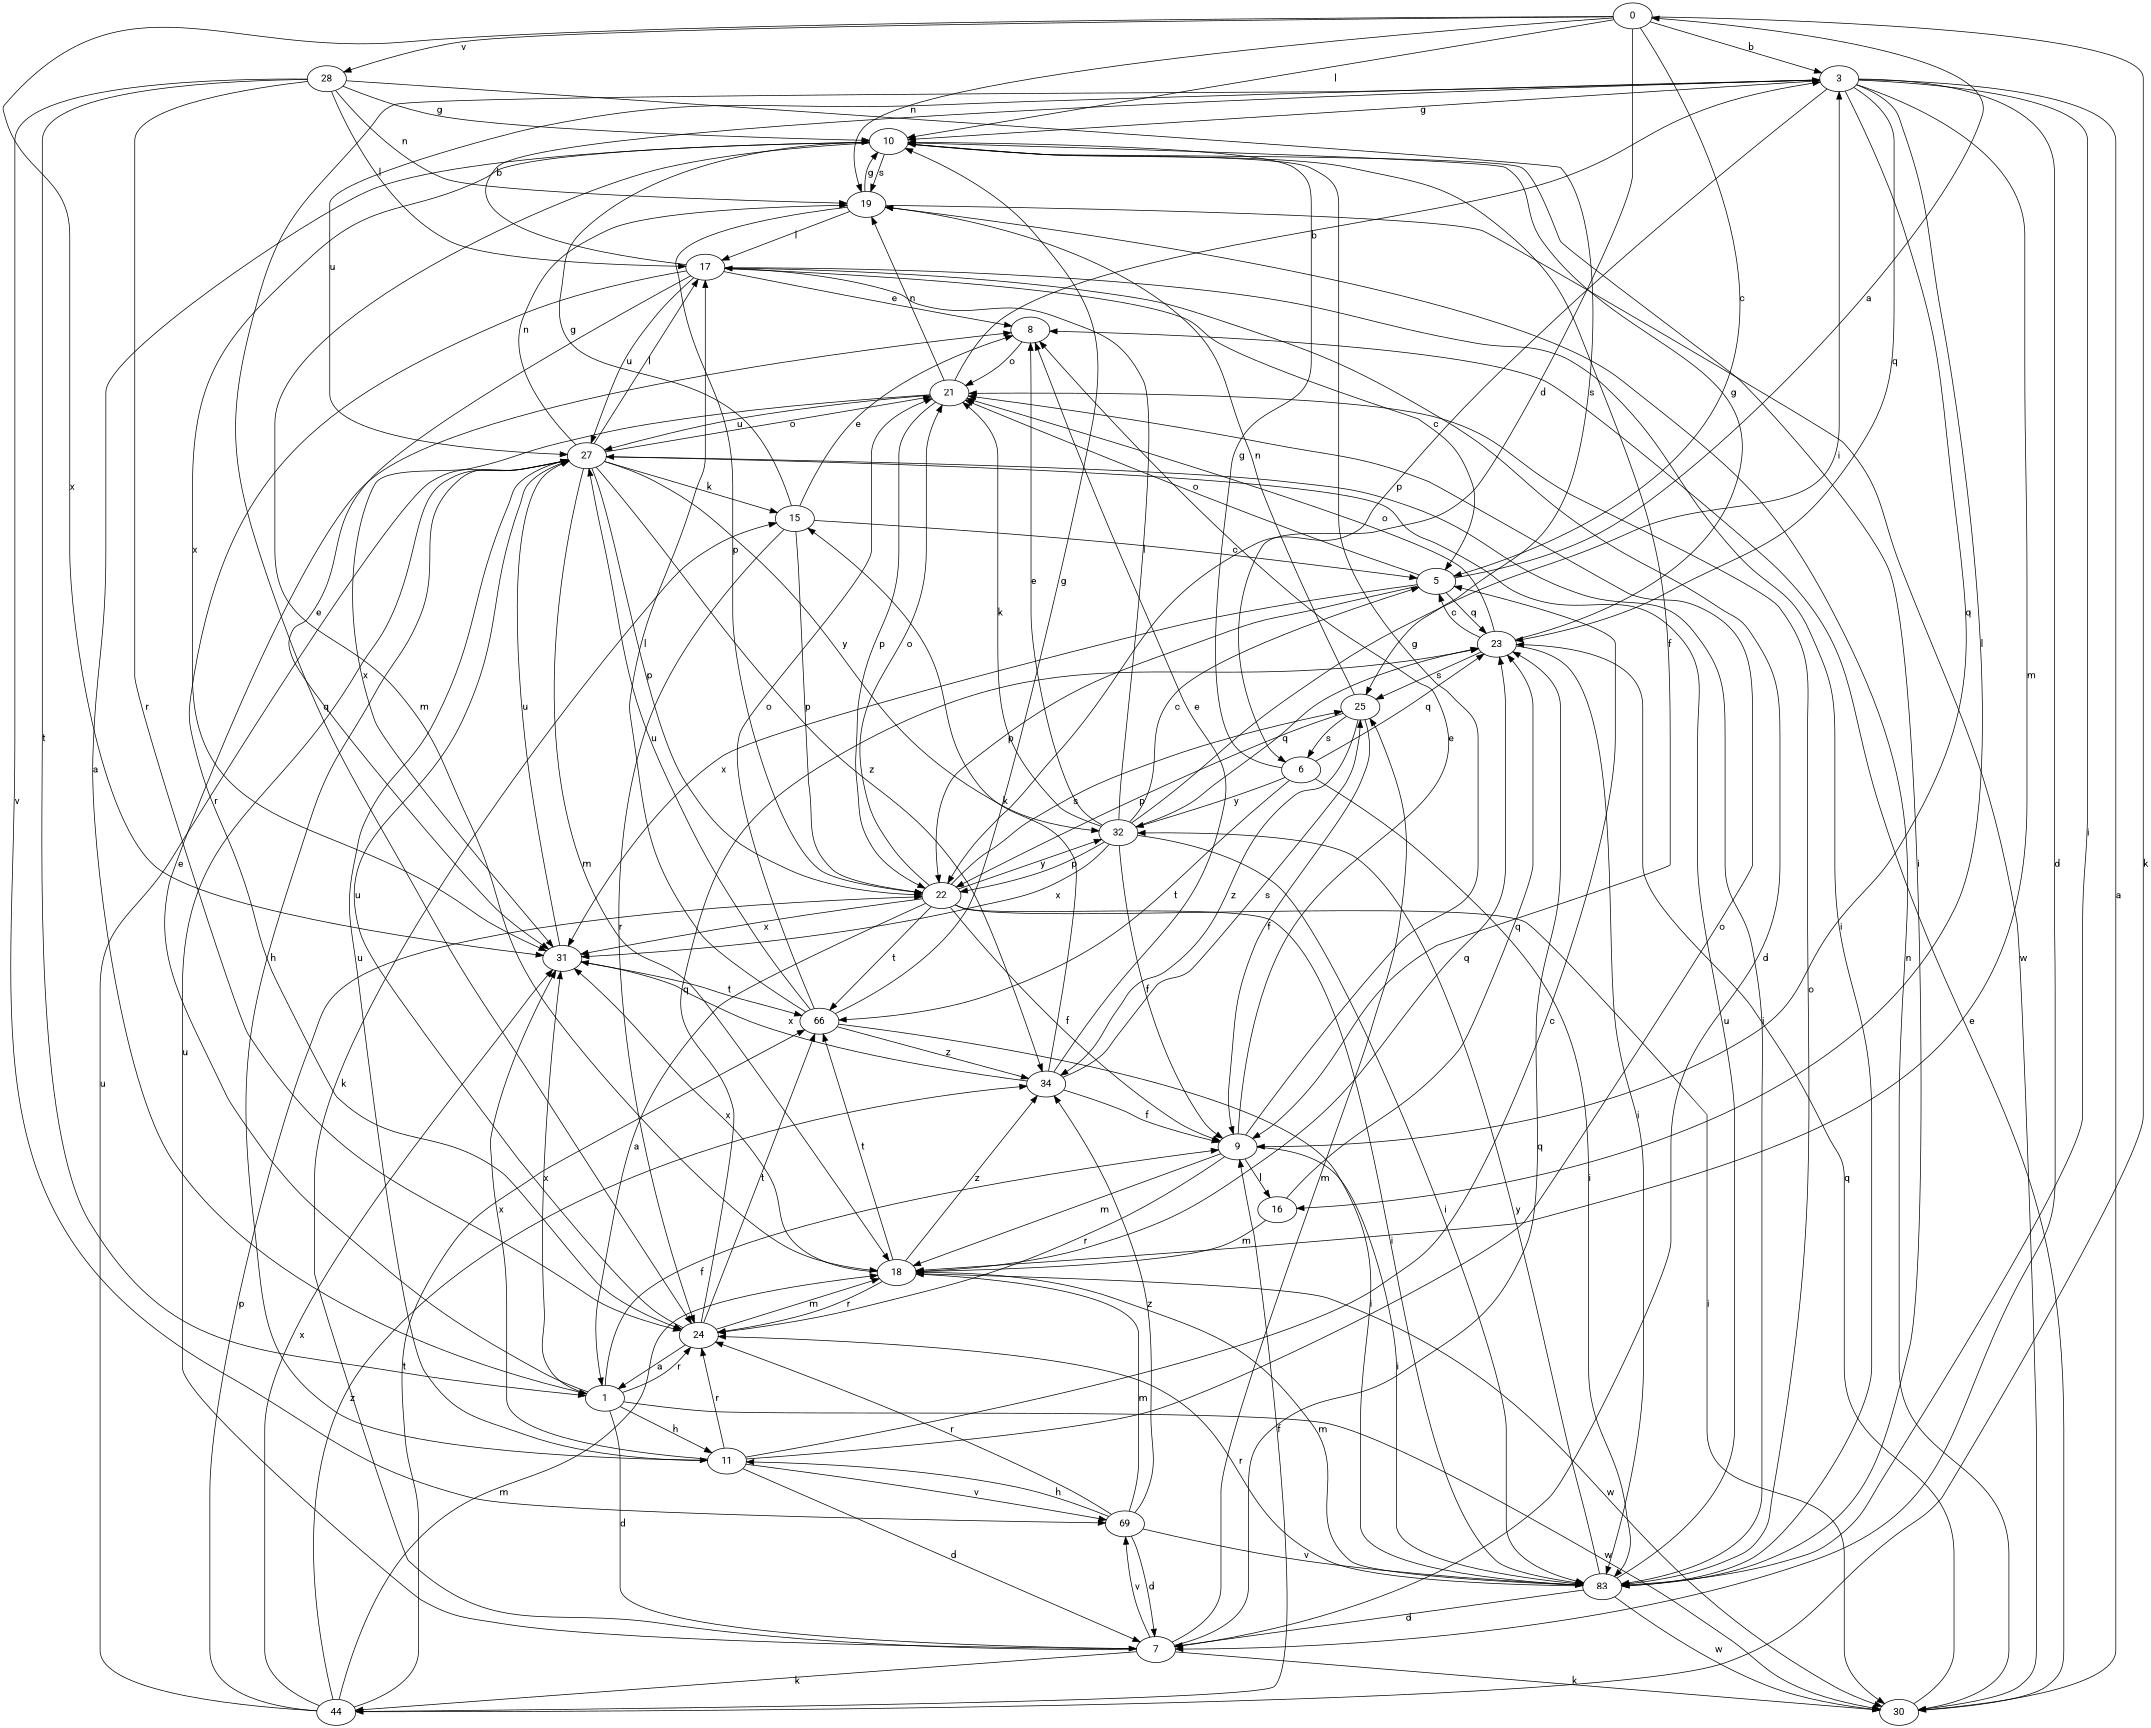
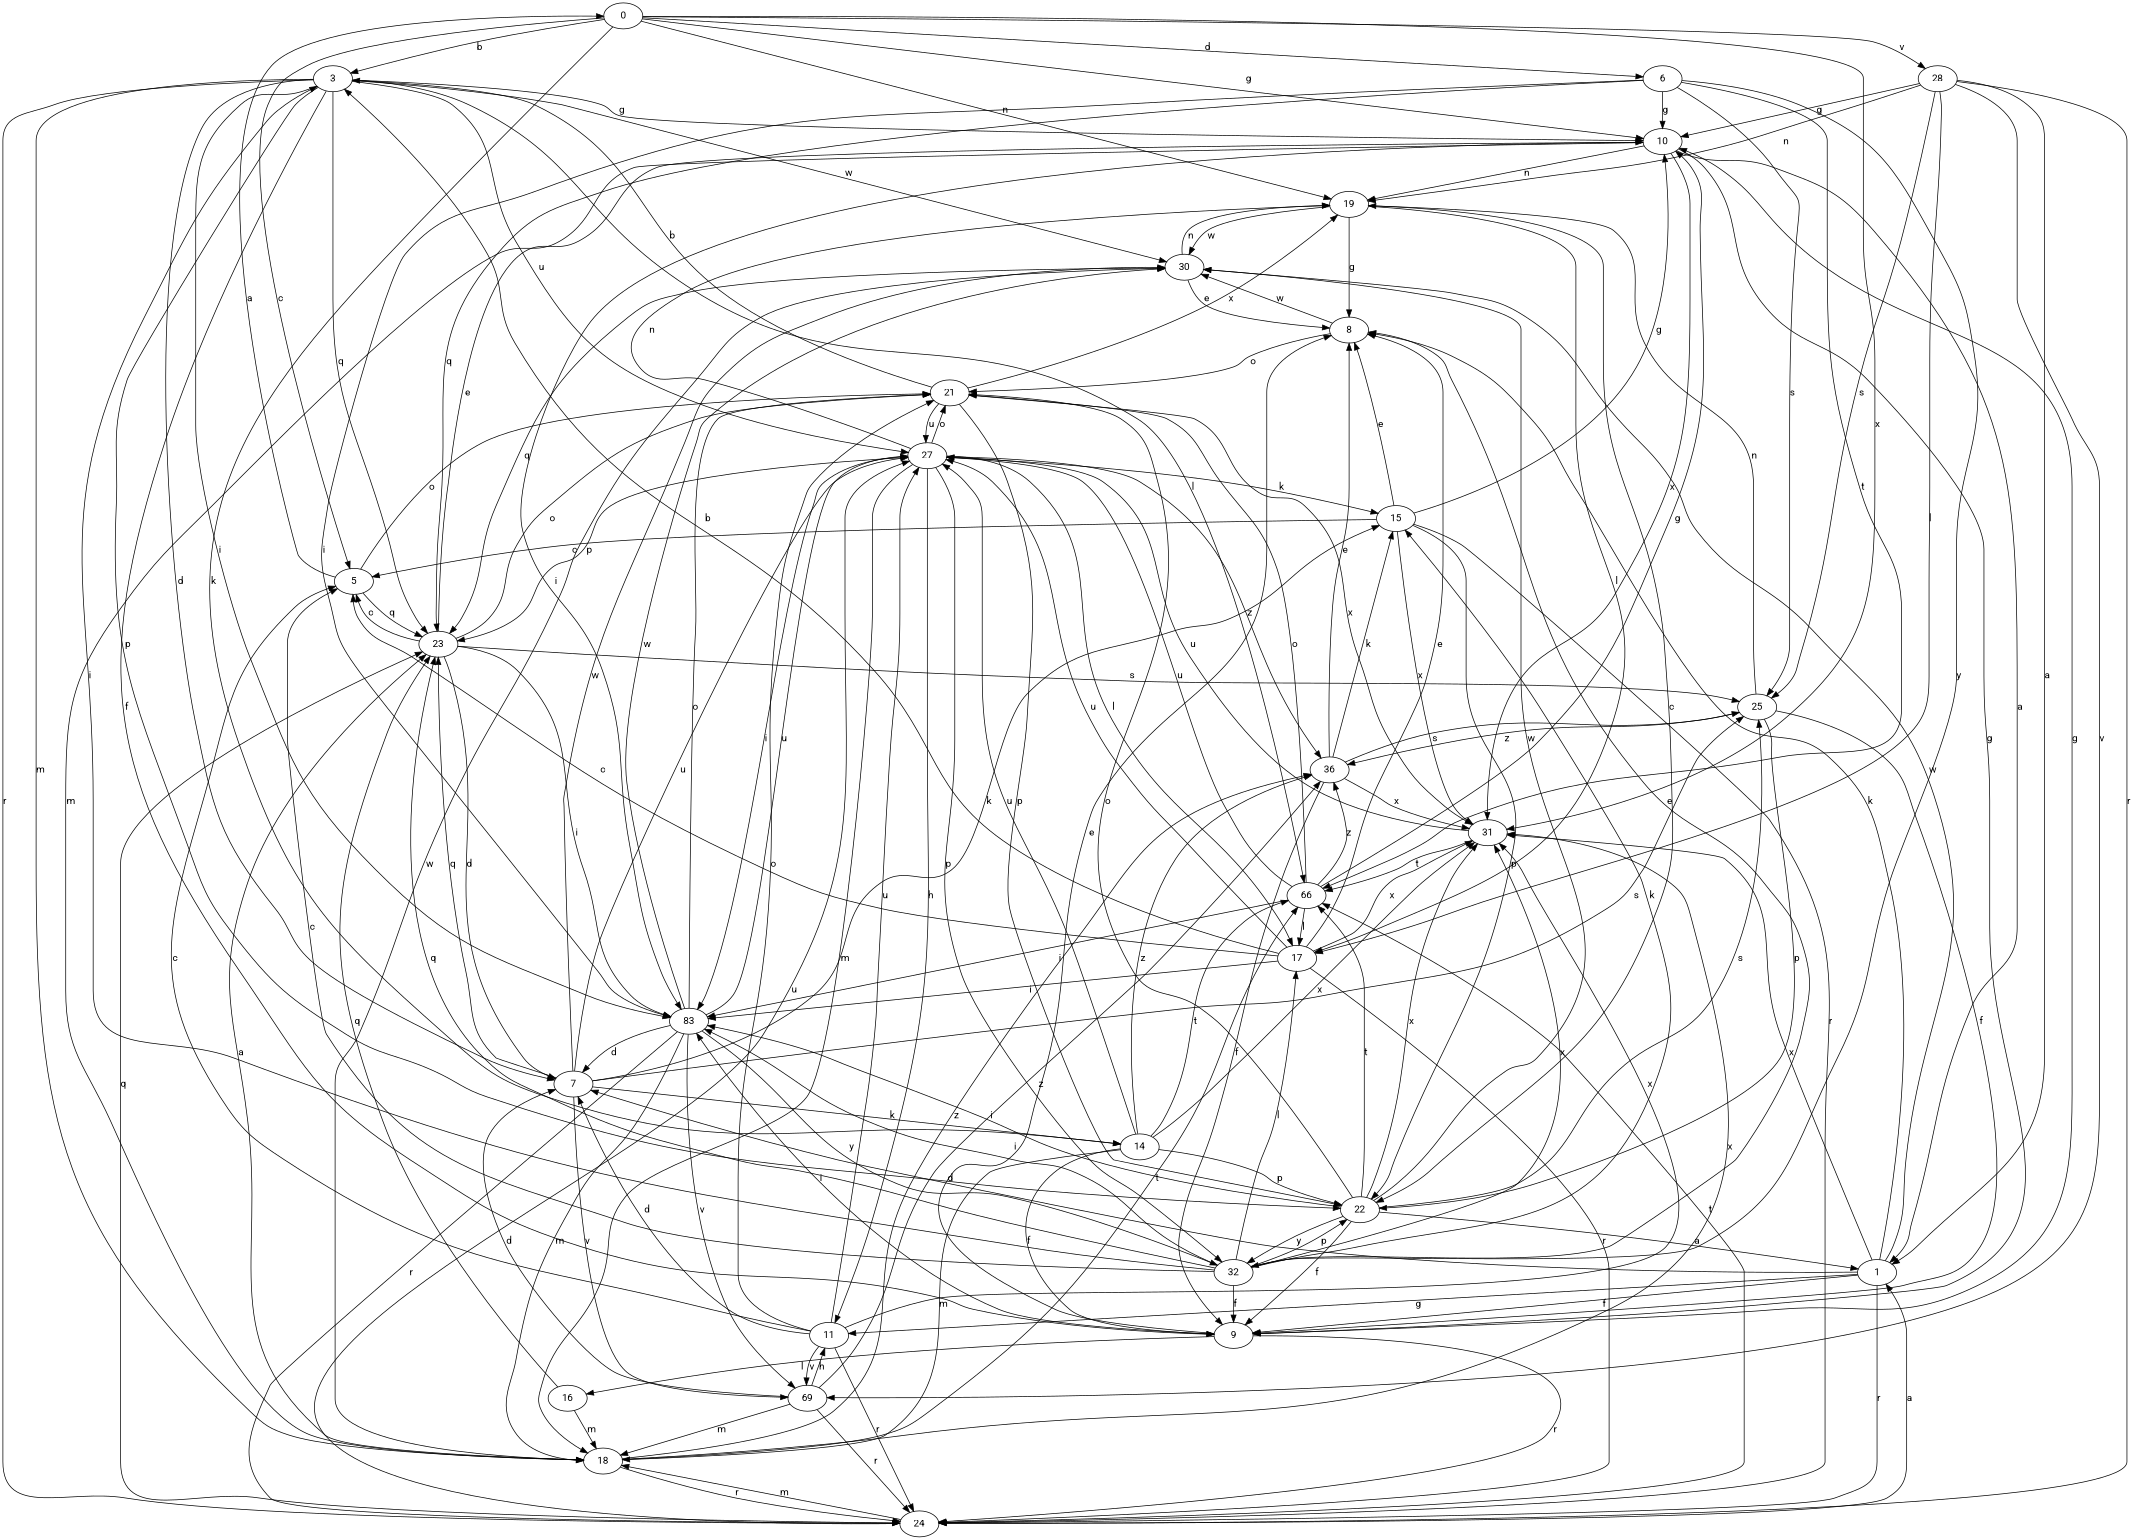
edge "0" -> "10": label "l" -> "g"
edge "10" -> "19": label "s" -> "n"
edge "19" -> "10": now "19" -> "8"
edge "21" -> "19": label "n" -> "x"
edge "8" -> "30": added, label "w"
edge "23" -> "10": label "g" -> "e"
edge "19" -> "22": label "p" -> "c"
edge "17" -> "31": label "e" -> "x"
edge "3" -> "9": label "q" -> "f"
edge "32" -> "21": now "32" -> "15"
edge "27" -> "32": label "y" -> "p"
edge "10" -> "9": label "f" -> "g"
edge "5" -> "22": removed, label "p"
edge "5" -> "31": now "15" -> "31"
edge "3" -> "24": label "q" -> "r"
edge "17" -> "7": now "23" -> "7"
edge "25" -> "6": reversed
edge "28" -> "1": label "t" -> "a"
edge "27" -> "22": now "27" -> "23"
edge "3" -> "16": now "3" -> "66"
edge "1" -> "8": label "e" -> "k"
edge "3" -> "30": label "a" -> "w"
edge "18" -> "23": label "q" -> "a"
node "34": label "34" -> "36"
edge "7" -> "25": label "m" -> "s"
edge "9" -> "18": removed, label "m"
edge "22" -> "30": label "i" -> "w"
edge "1" -> "11": label "h" -> "g"
edge "69" -> "83": reversed
edge "7" -> "30": label "k" -> "w"
node "44": label "44" -> "14"
